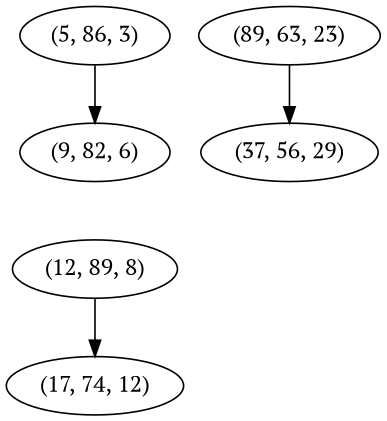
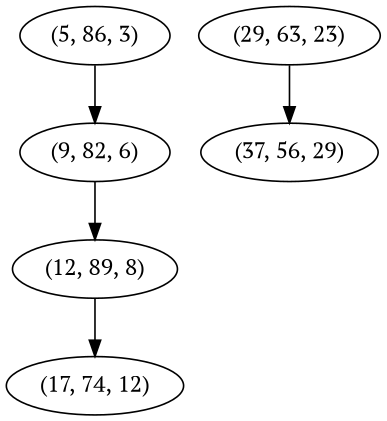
node "(89, 63, 23)": label "(89, 63, 23)" -> "(29, 63, 23)"
edge "(9, 82, 6)" -> "(12, 89, 8)": added
